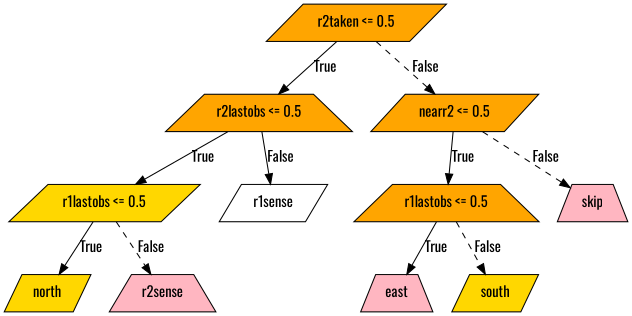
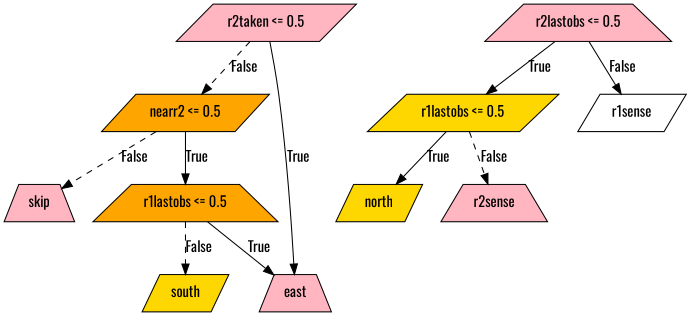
node "r2taken <= 0.5": fillcolor orange -> lightpink
edge "r2taken <= 0.5" -> "r2lastobs <= 0.5": now "r2taken <= 0.5" -> "east"
node "r2lastobs <= 0.5": fillcolor orange -> lightpink
